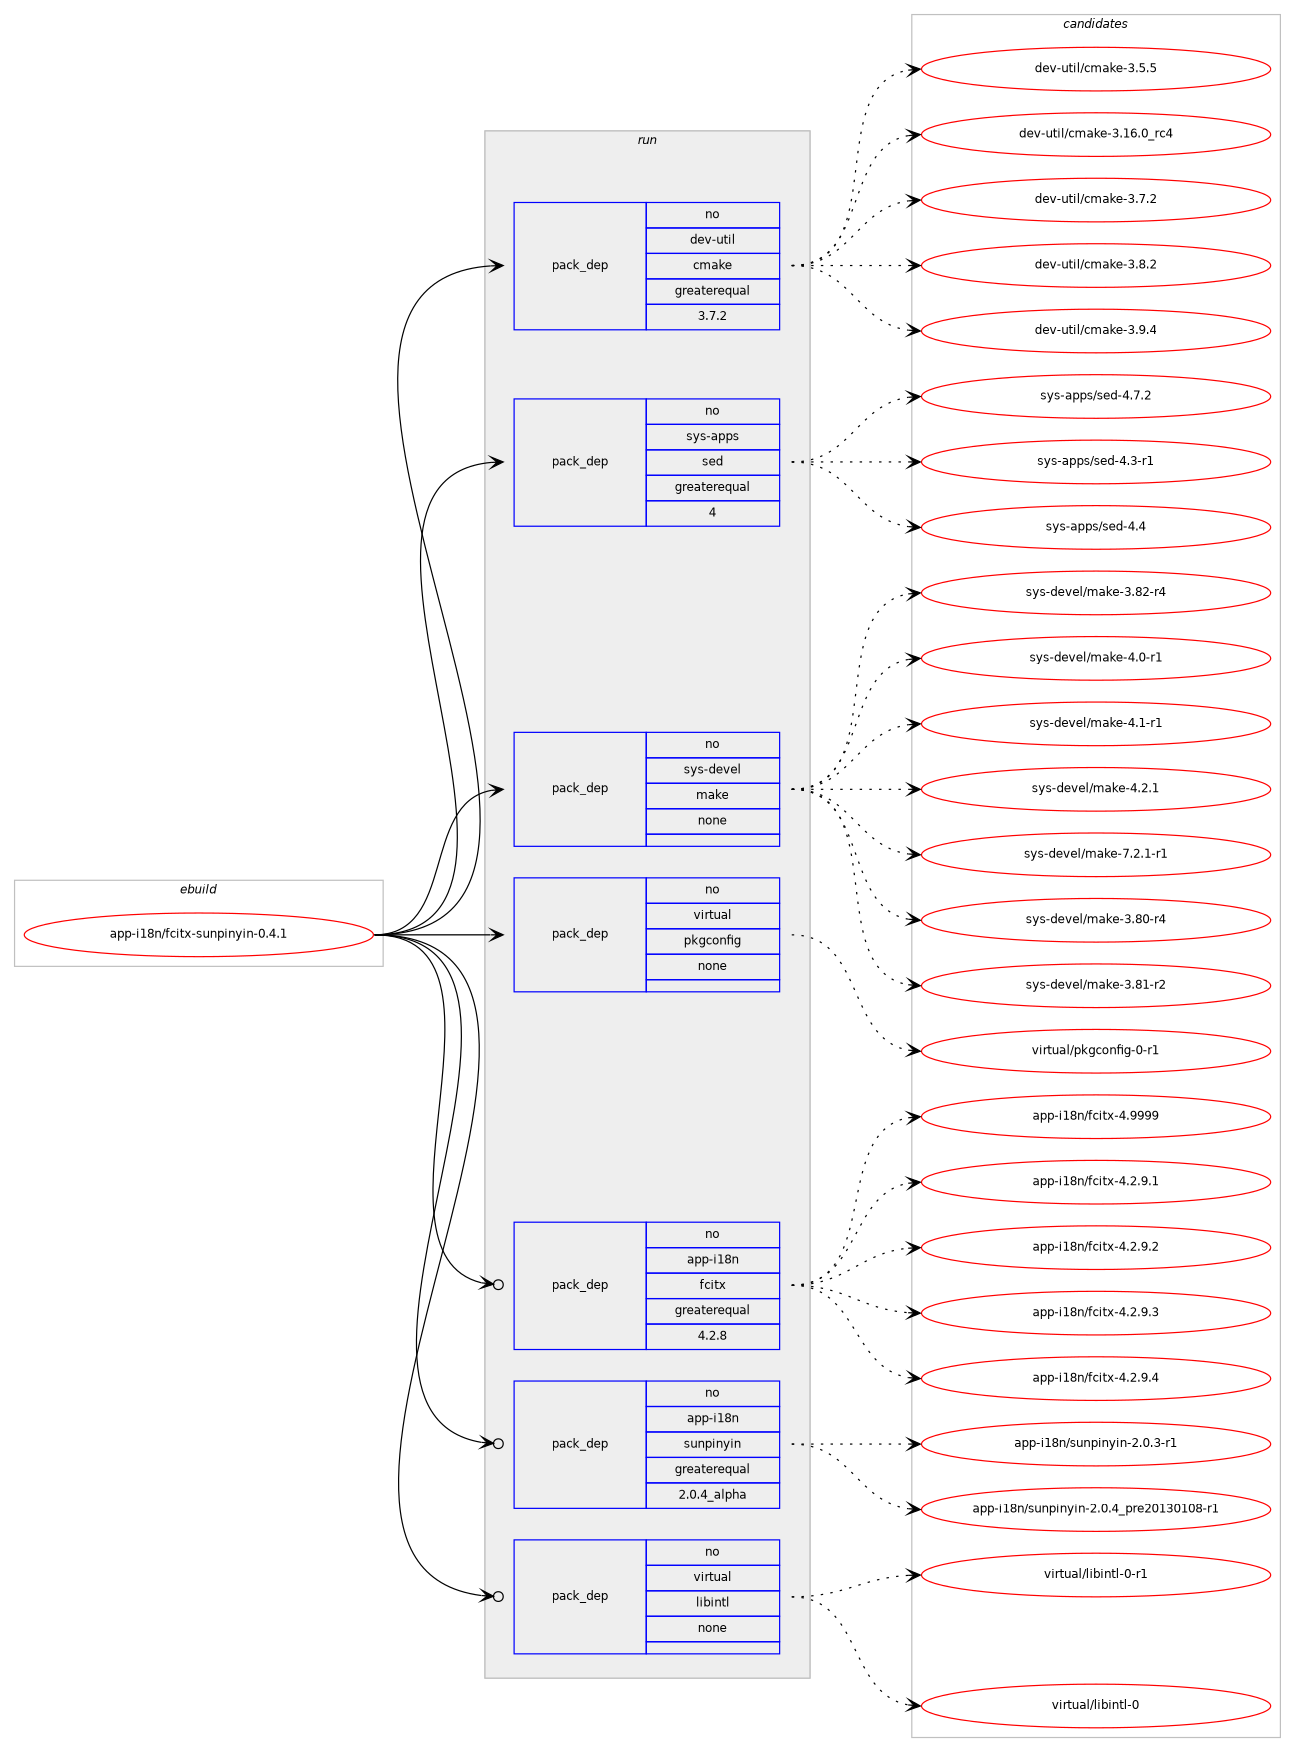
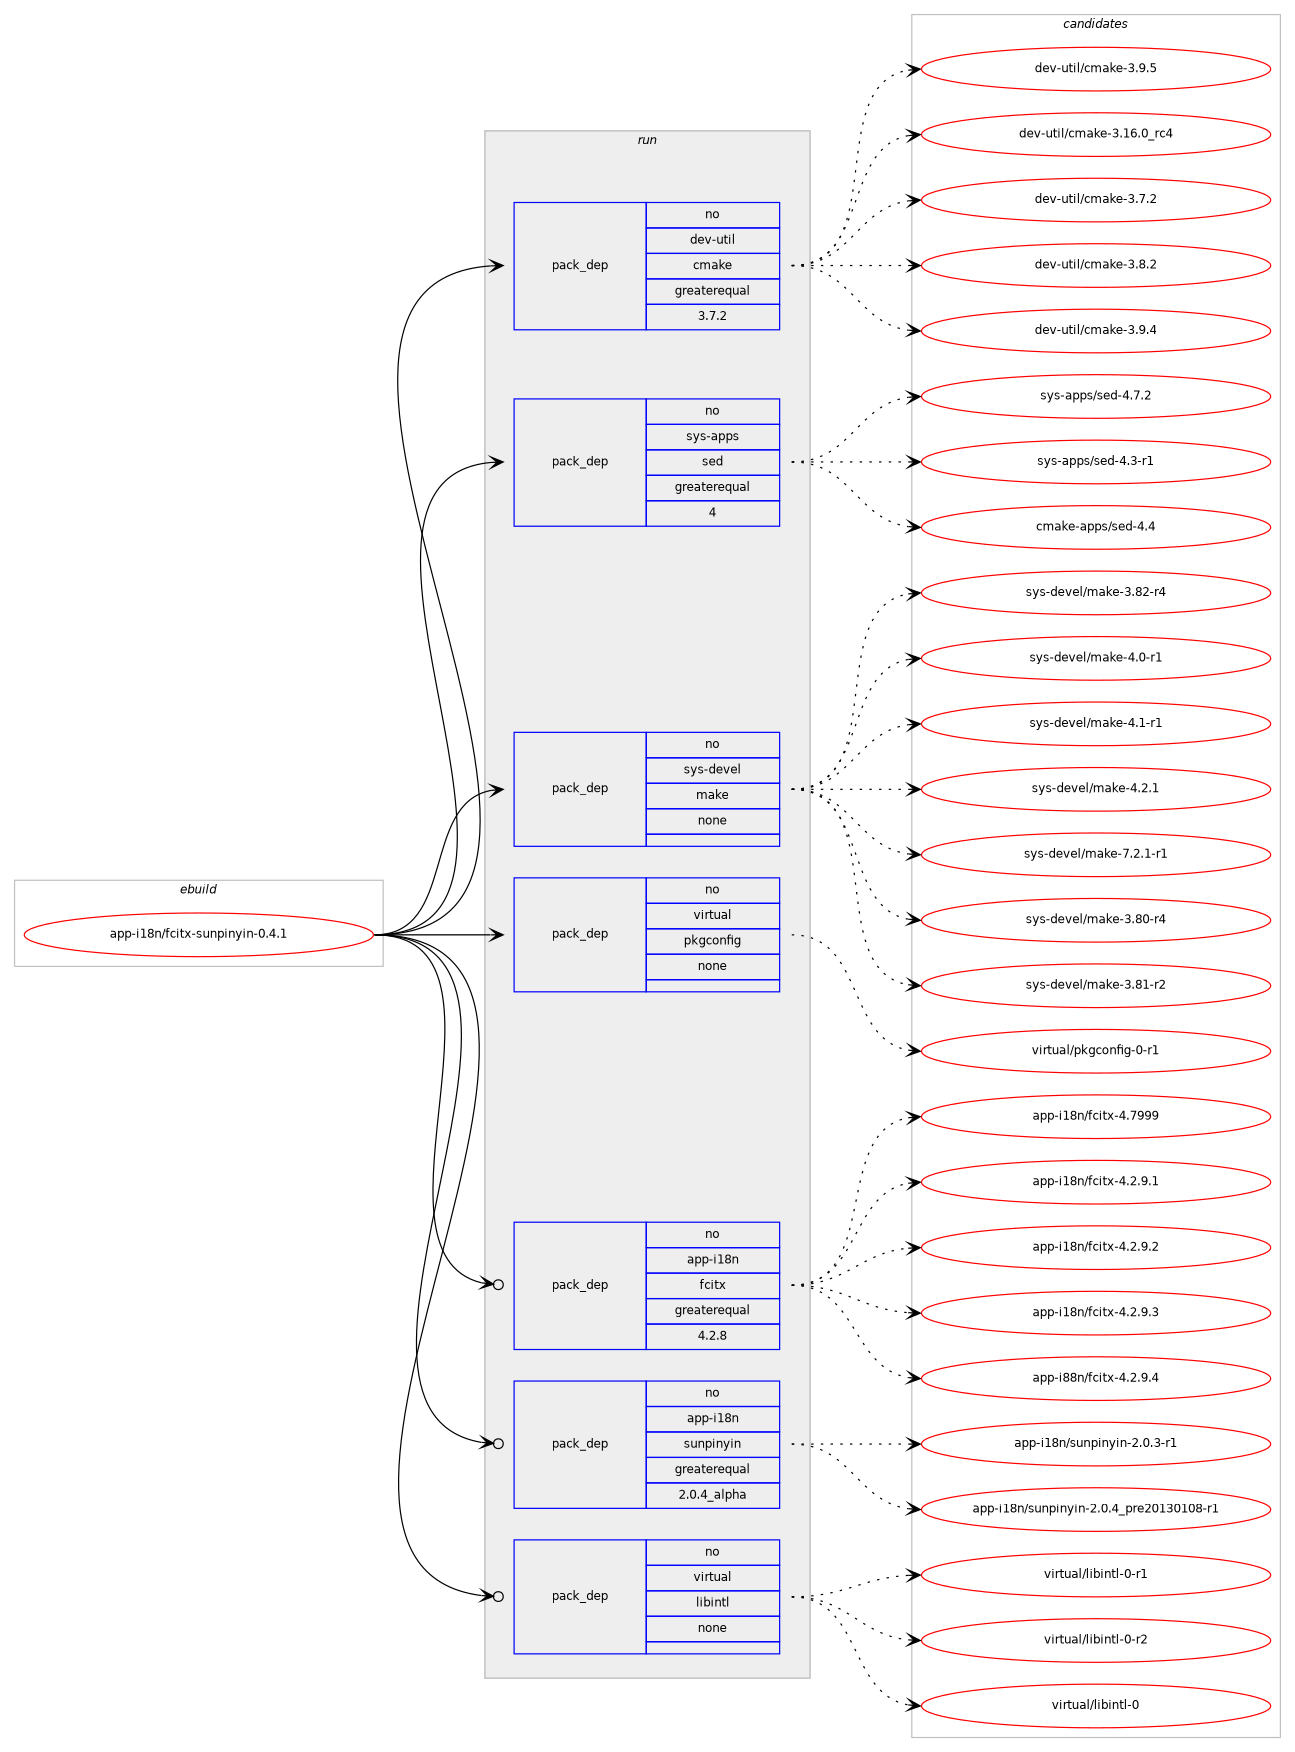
node "dev-util/cmake-3.5.5": label "dev-util/cmake-3.5.5" -> "dev-util/cmake-3.9.5"
node "sys-apps/sed-4.4": label "sys-apps/sed-4.4" -> "cmake-apps/sed-4.4"
node "app-i18n/fcitx-4.9999": label "app-i18n/fcitx-4.9999" -> "app-i18n/fcitx-4.7999"
node "app-i18n/fcitx-4.2.9.4": label "app-i18n/fcitx-4.2.9.4" -> "app-i88n/fcitx-4.2.9.4"
node "virtual/libintl-0-r2": added
